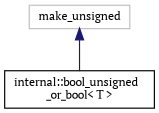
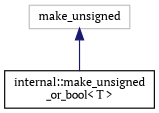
node "internal::bool_unsigned _or_bool< T >": label "internal::bool_unsigned _or_bool< T >" -> "internal::make_unsigned _or_bool< T >"
